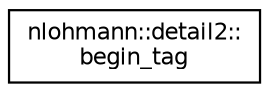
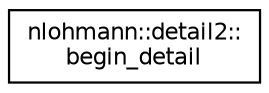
node "nlohmann::detail2:: begin_tag": label "nlohmann::detail2:: begin_tag" -> "nlohmann::detail2:: begin_detail"
